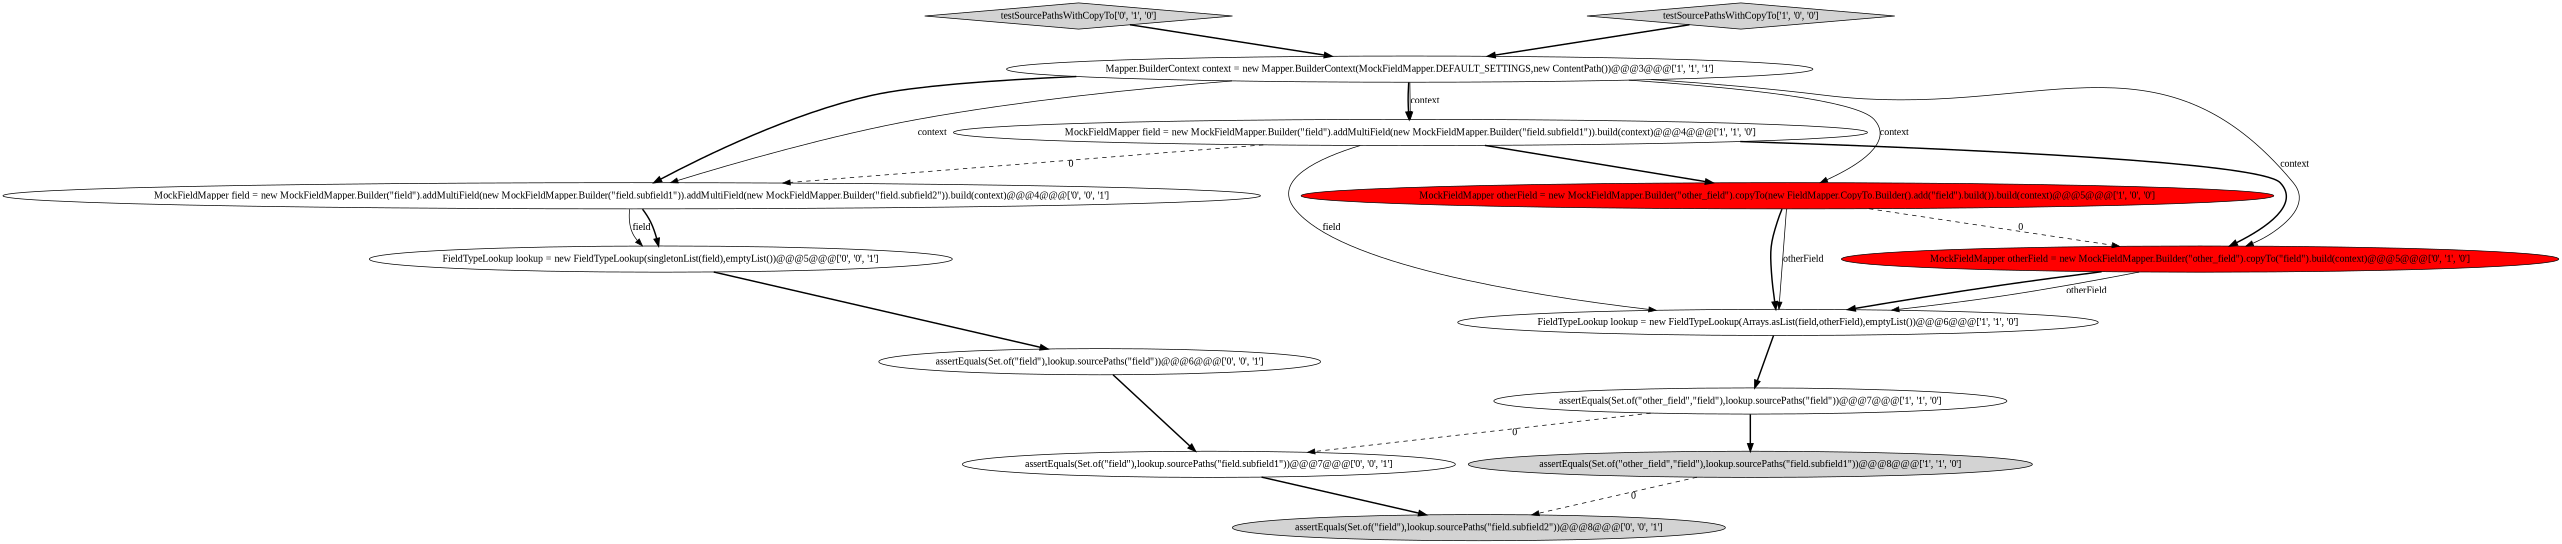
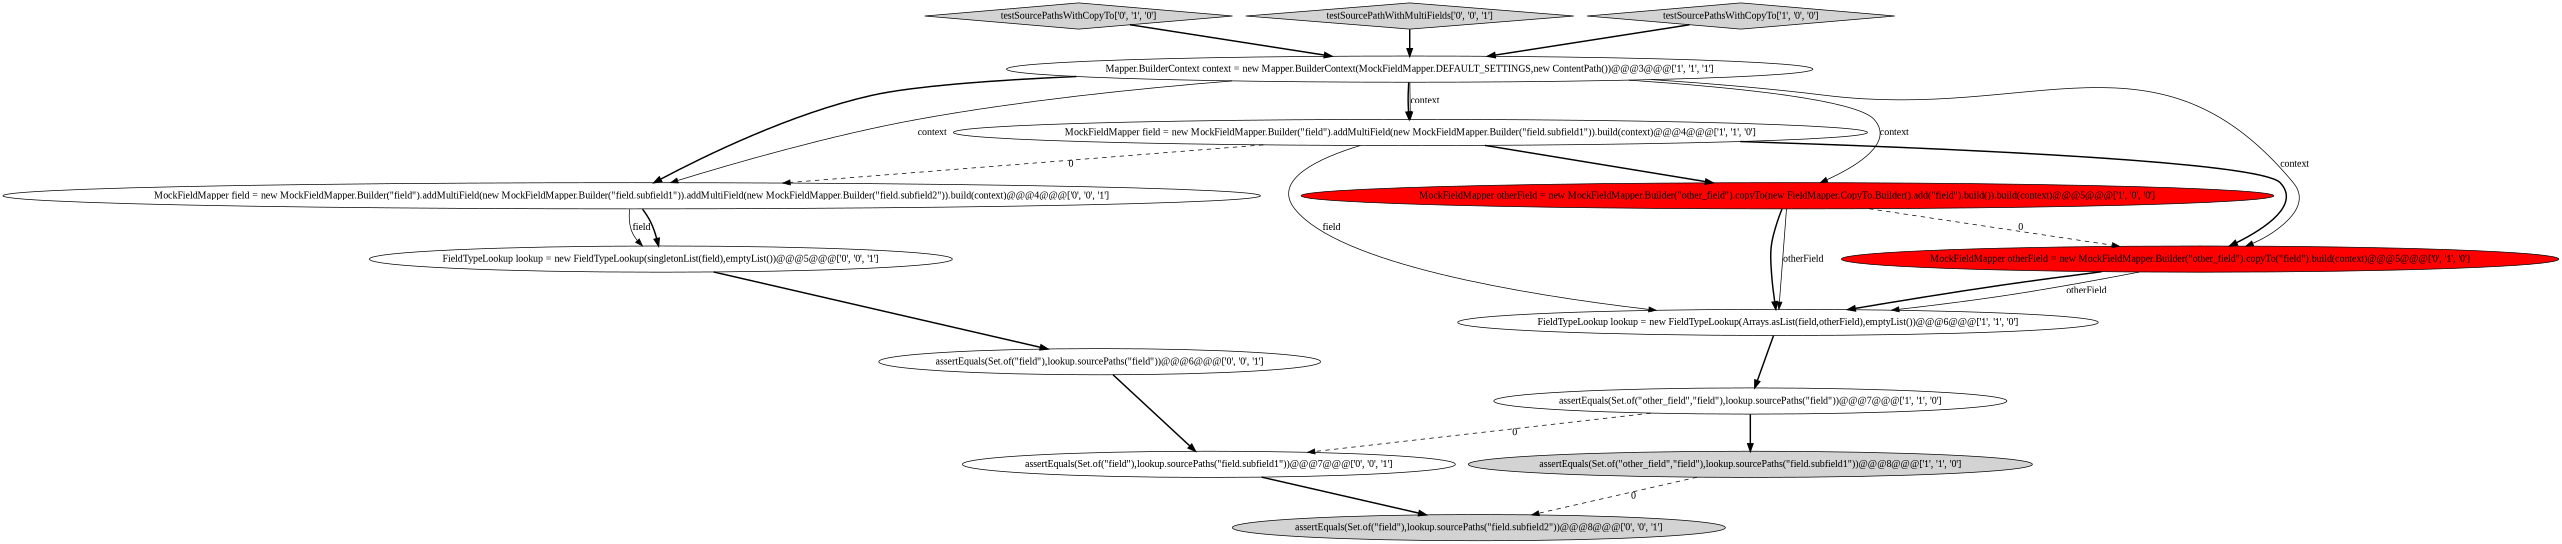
node "testSourcePathWithMultiFields['0', '0', '1']": added
